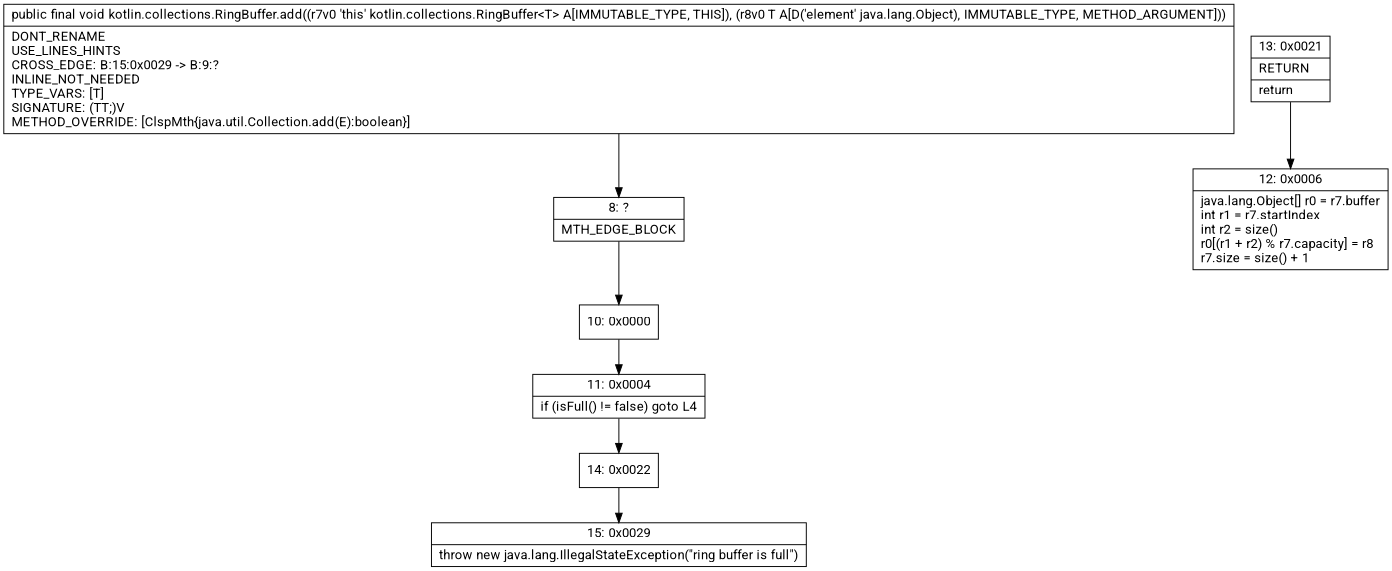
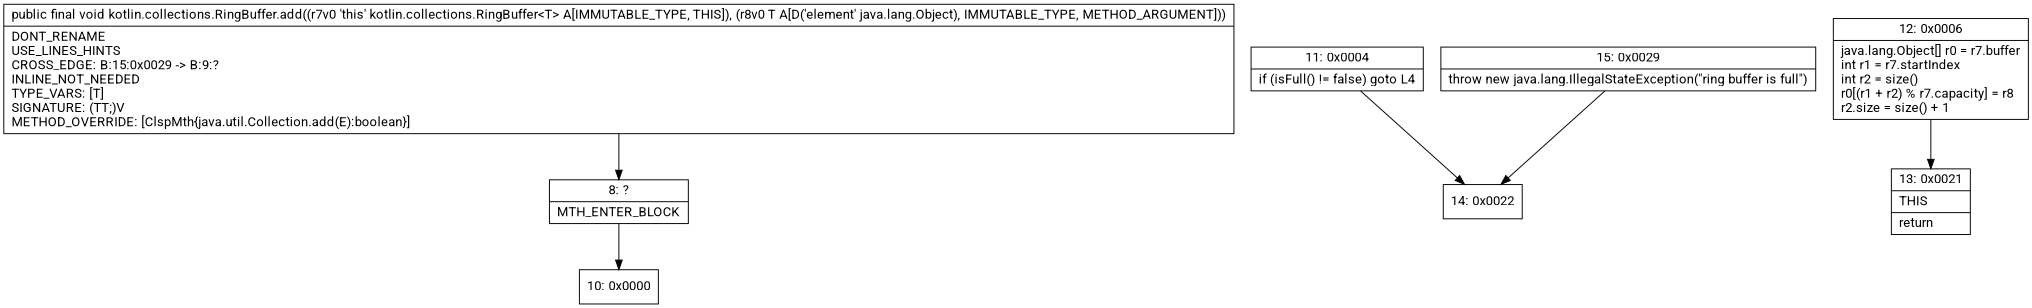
node "13: 0x0021": text "RETURN" -> "THIS"
edge "13: 0x0021" -> "12: 0x0006": reversed
node "8: ?": text "MTH_EDGE_BLOCK" -> "MTH_ENTER_BLOCK"
node "12: 0x0006": text "r7.size = size() + 1" -> "r2.size = size() + 1"
edge "10: 0x0000" -> "11: 0x0004": removed
edge "14: 0x0022" -> "15: 0x0029": reversed
